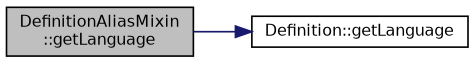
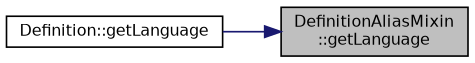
edge "DefinitionAliasMixin ::getLanguage" -> "Definition::getLanguage": reversed
